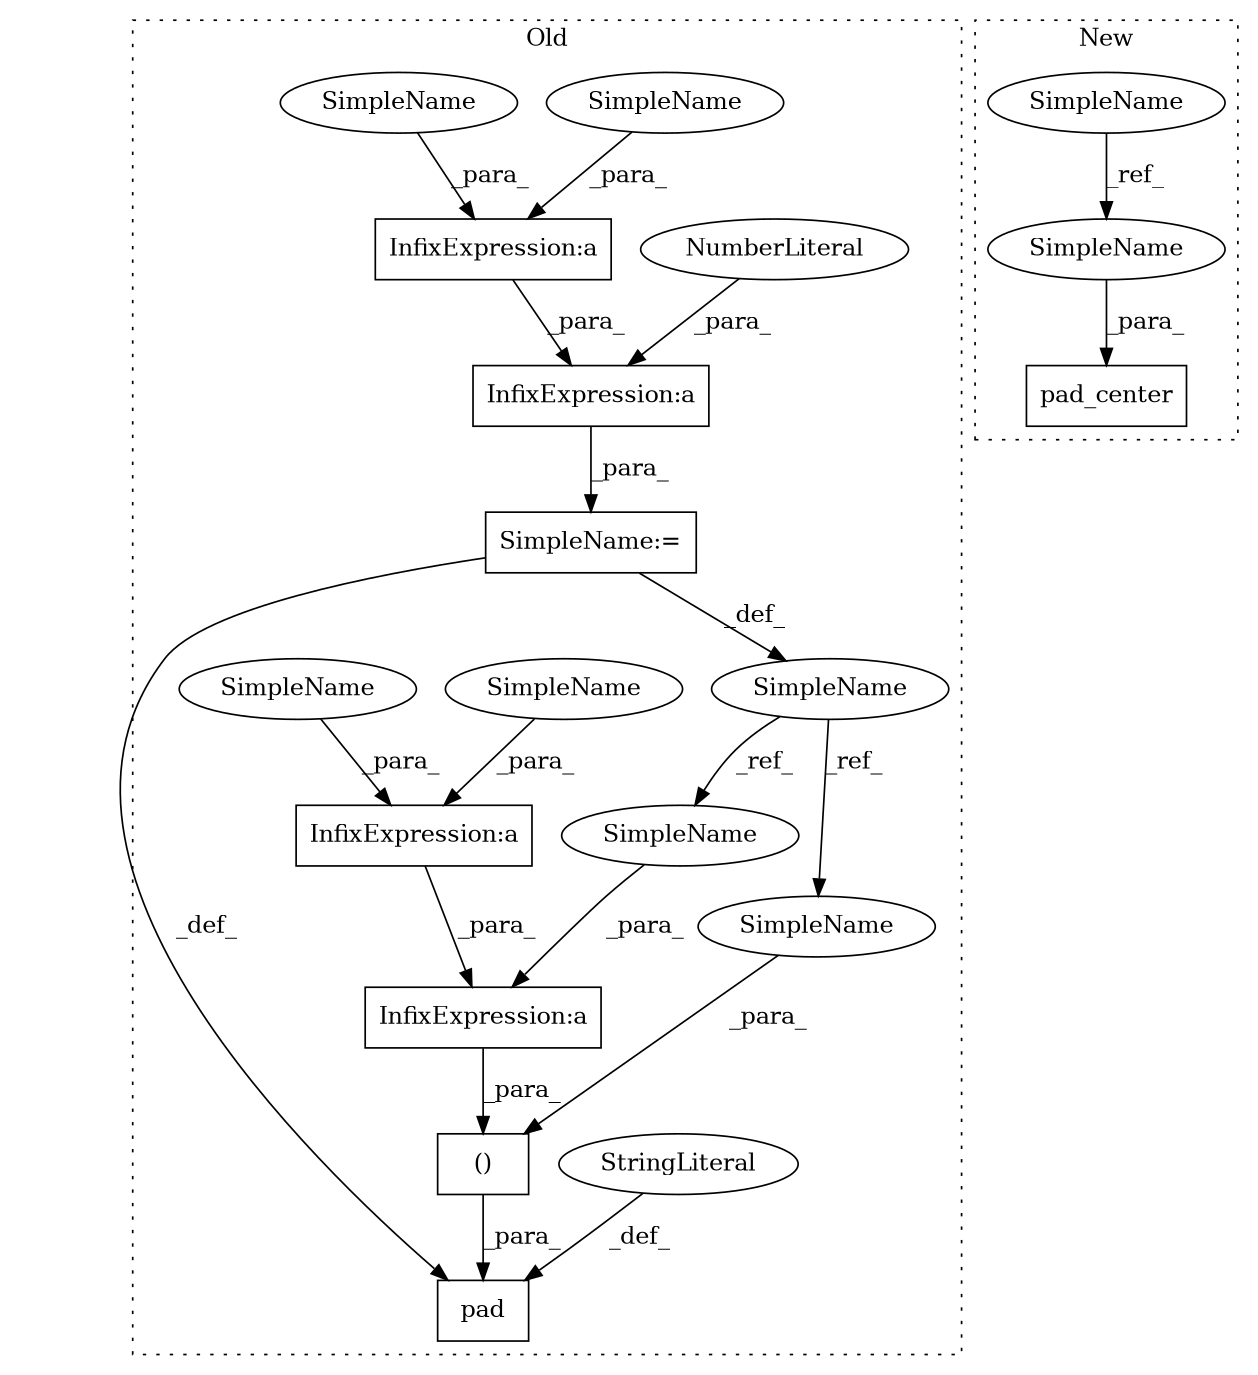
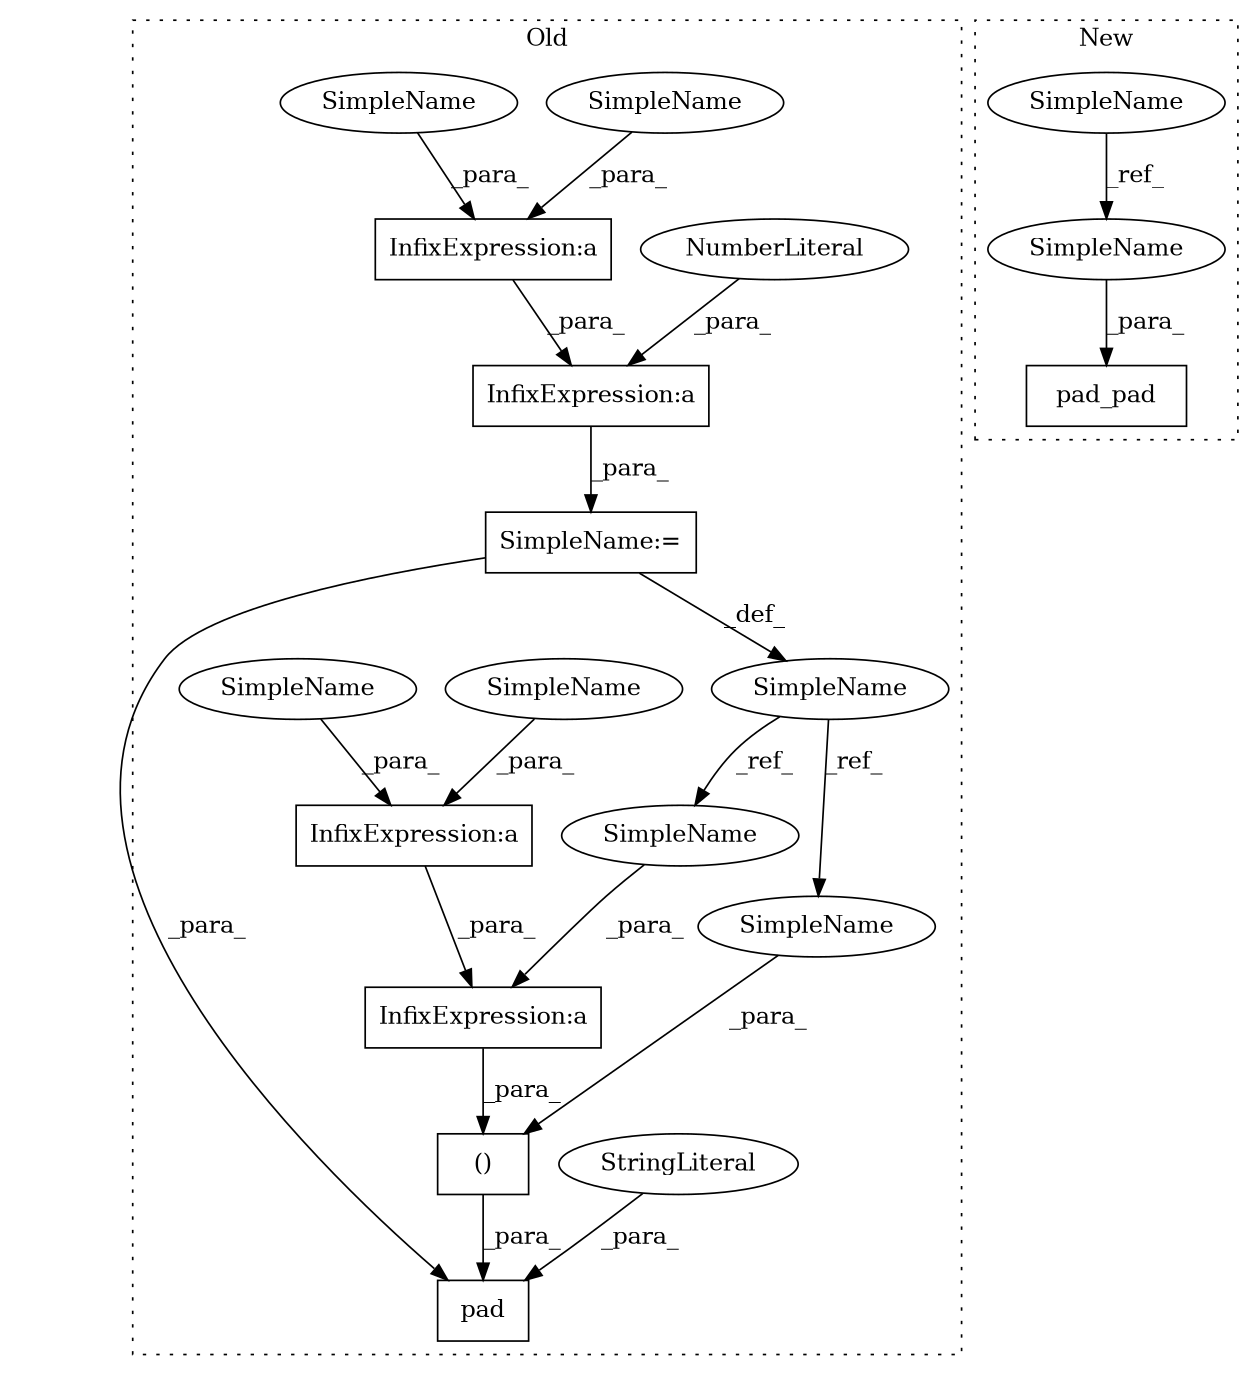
node "pad_center": label "pad_center" -> "pad_pad"
edge "SimpleName:=" -> "pad": label "_def_" -> "_para_"
edge "StringLiteral" -> "pad": label "_def_" -> "_para_"
